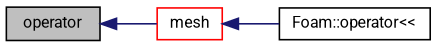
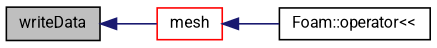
node "operator": label "operator" -> "writeData"
